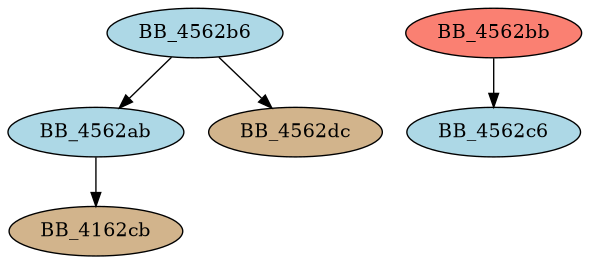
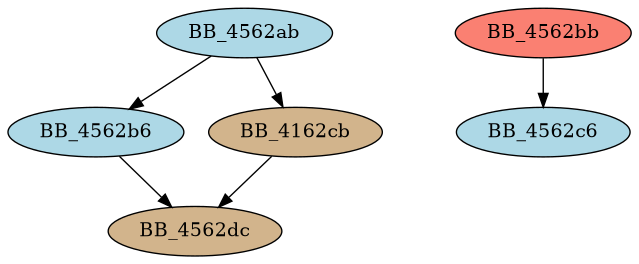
edge "BB_4562b6" -> "BB_4562ab": reversed
edge "BB_4162cb" -> "BB_4562dc": added
